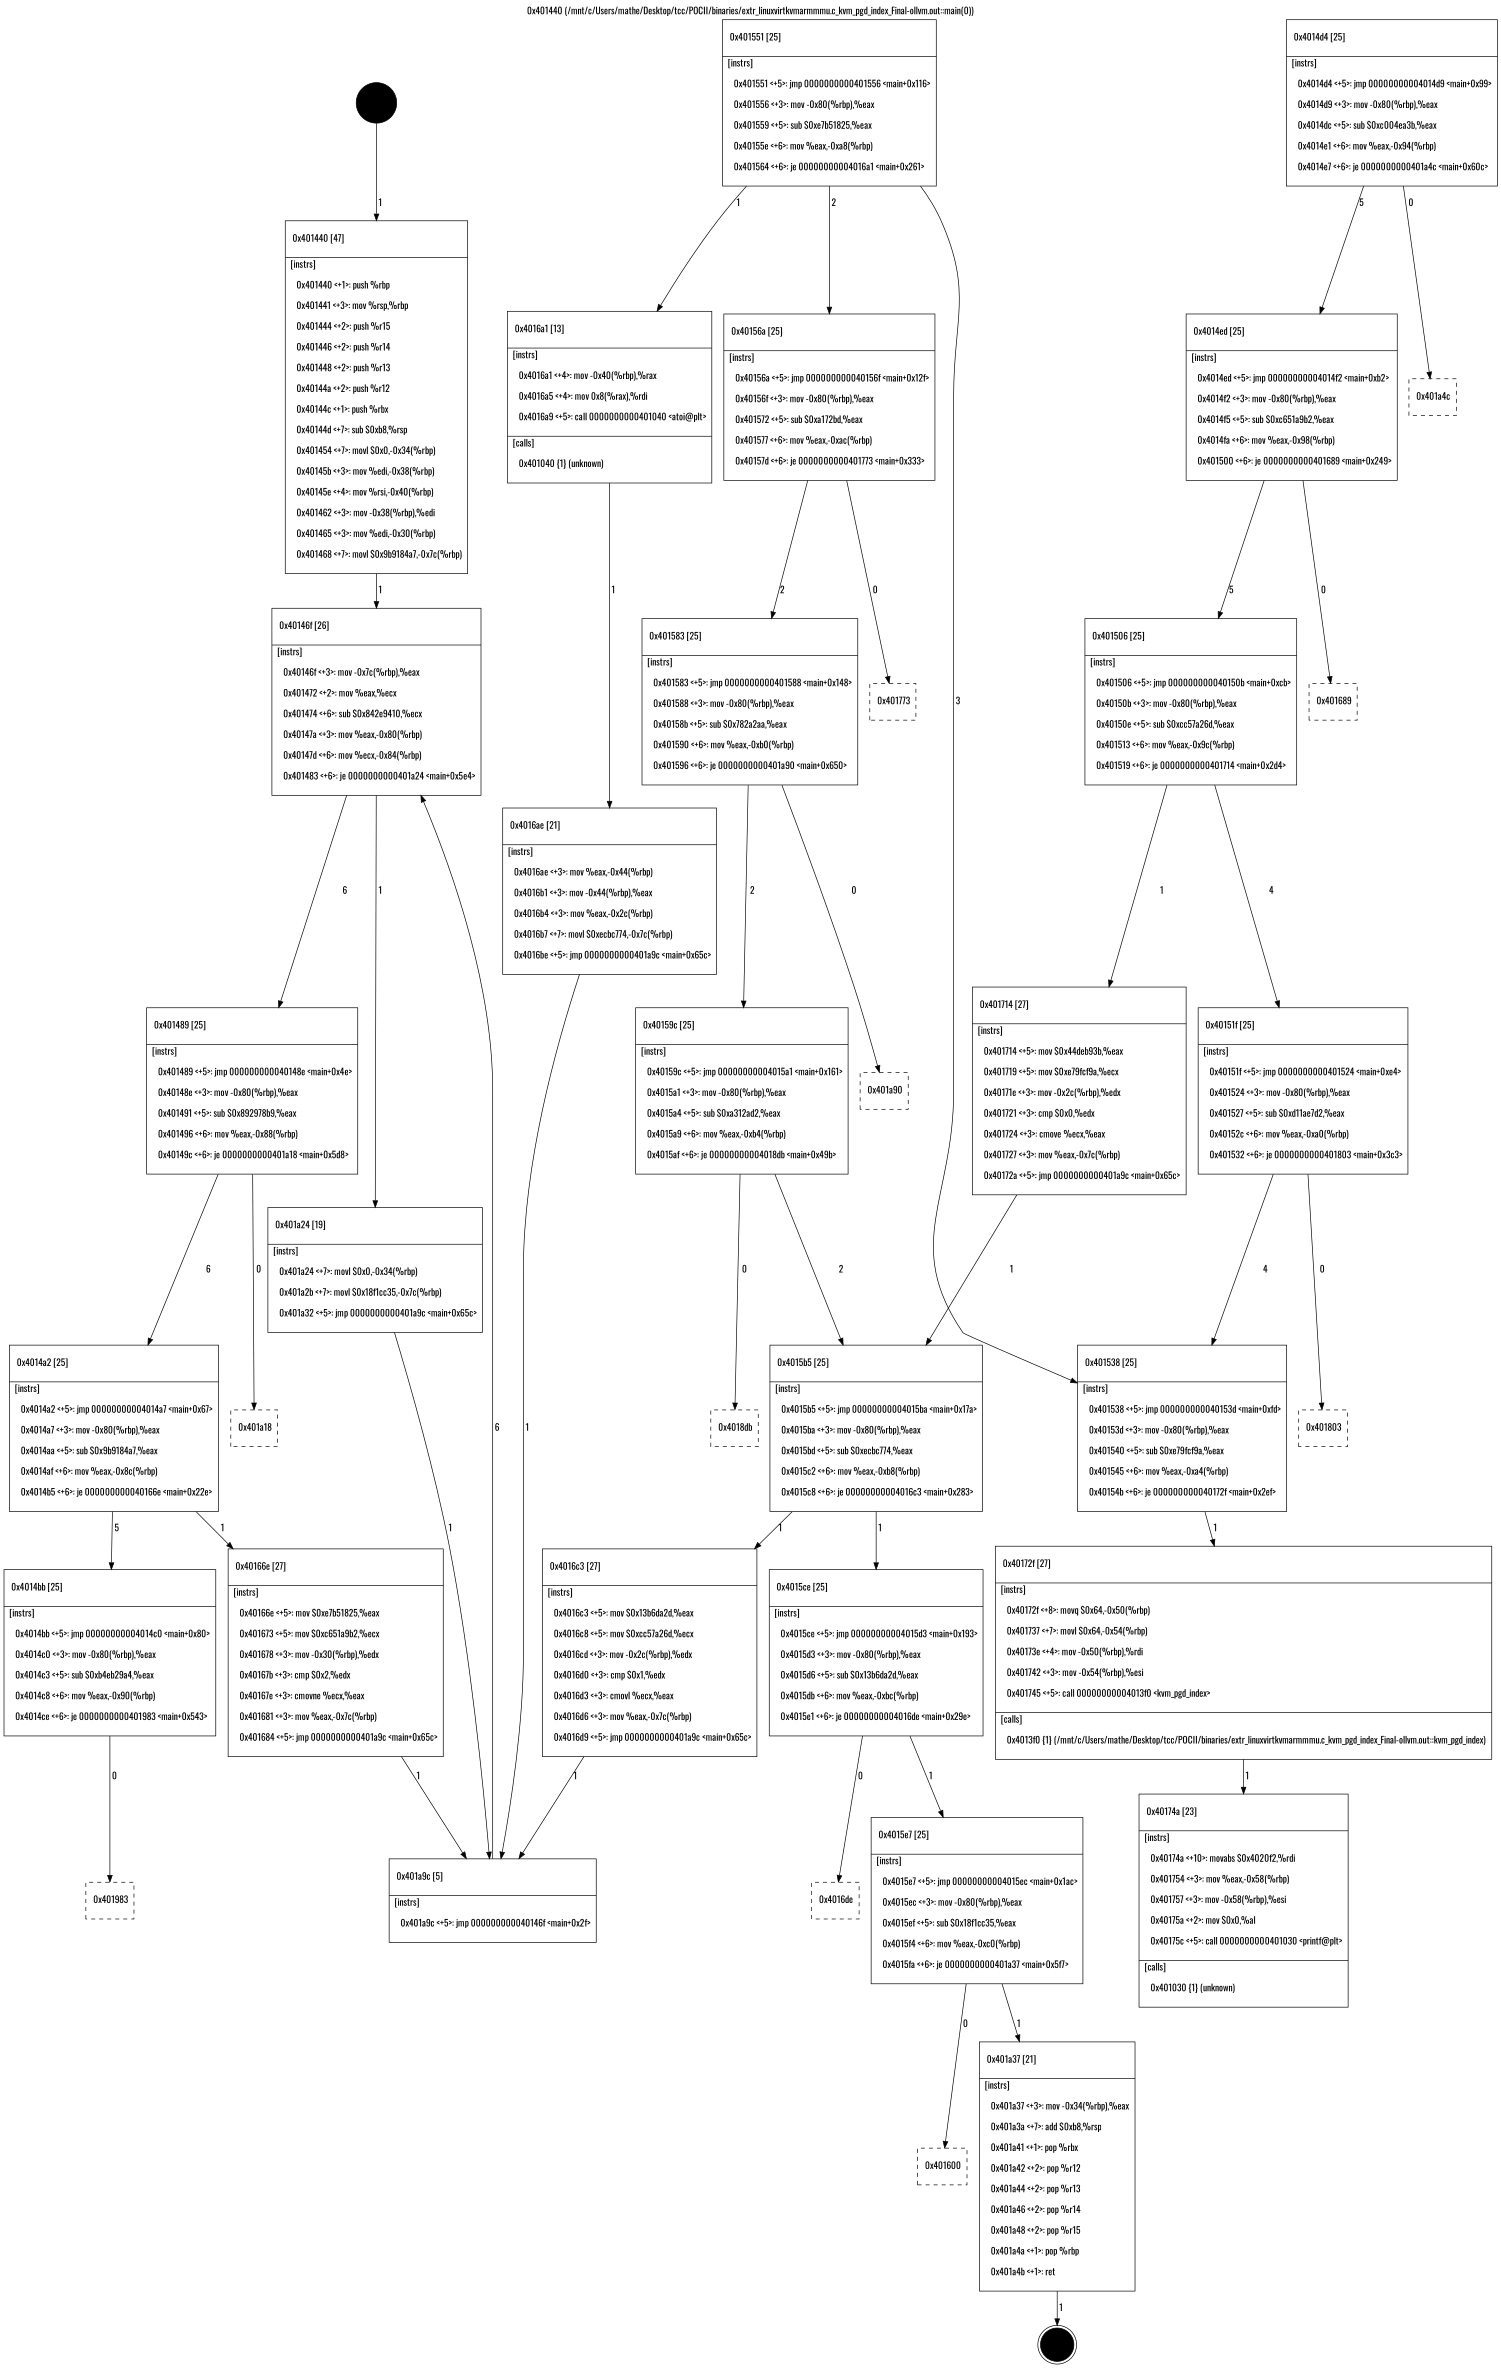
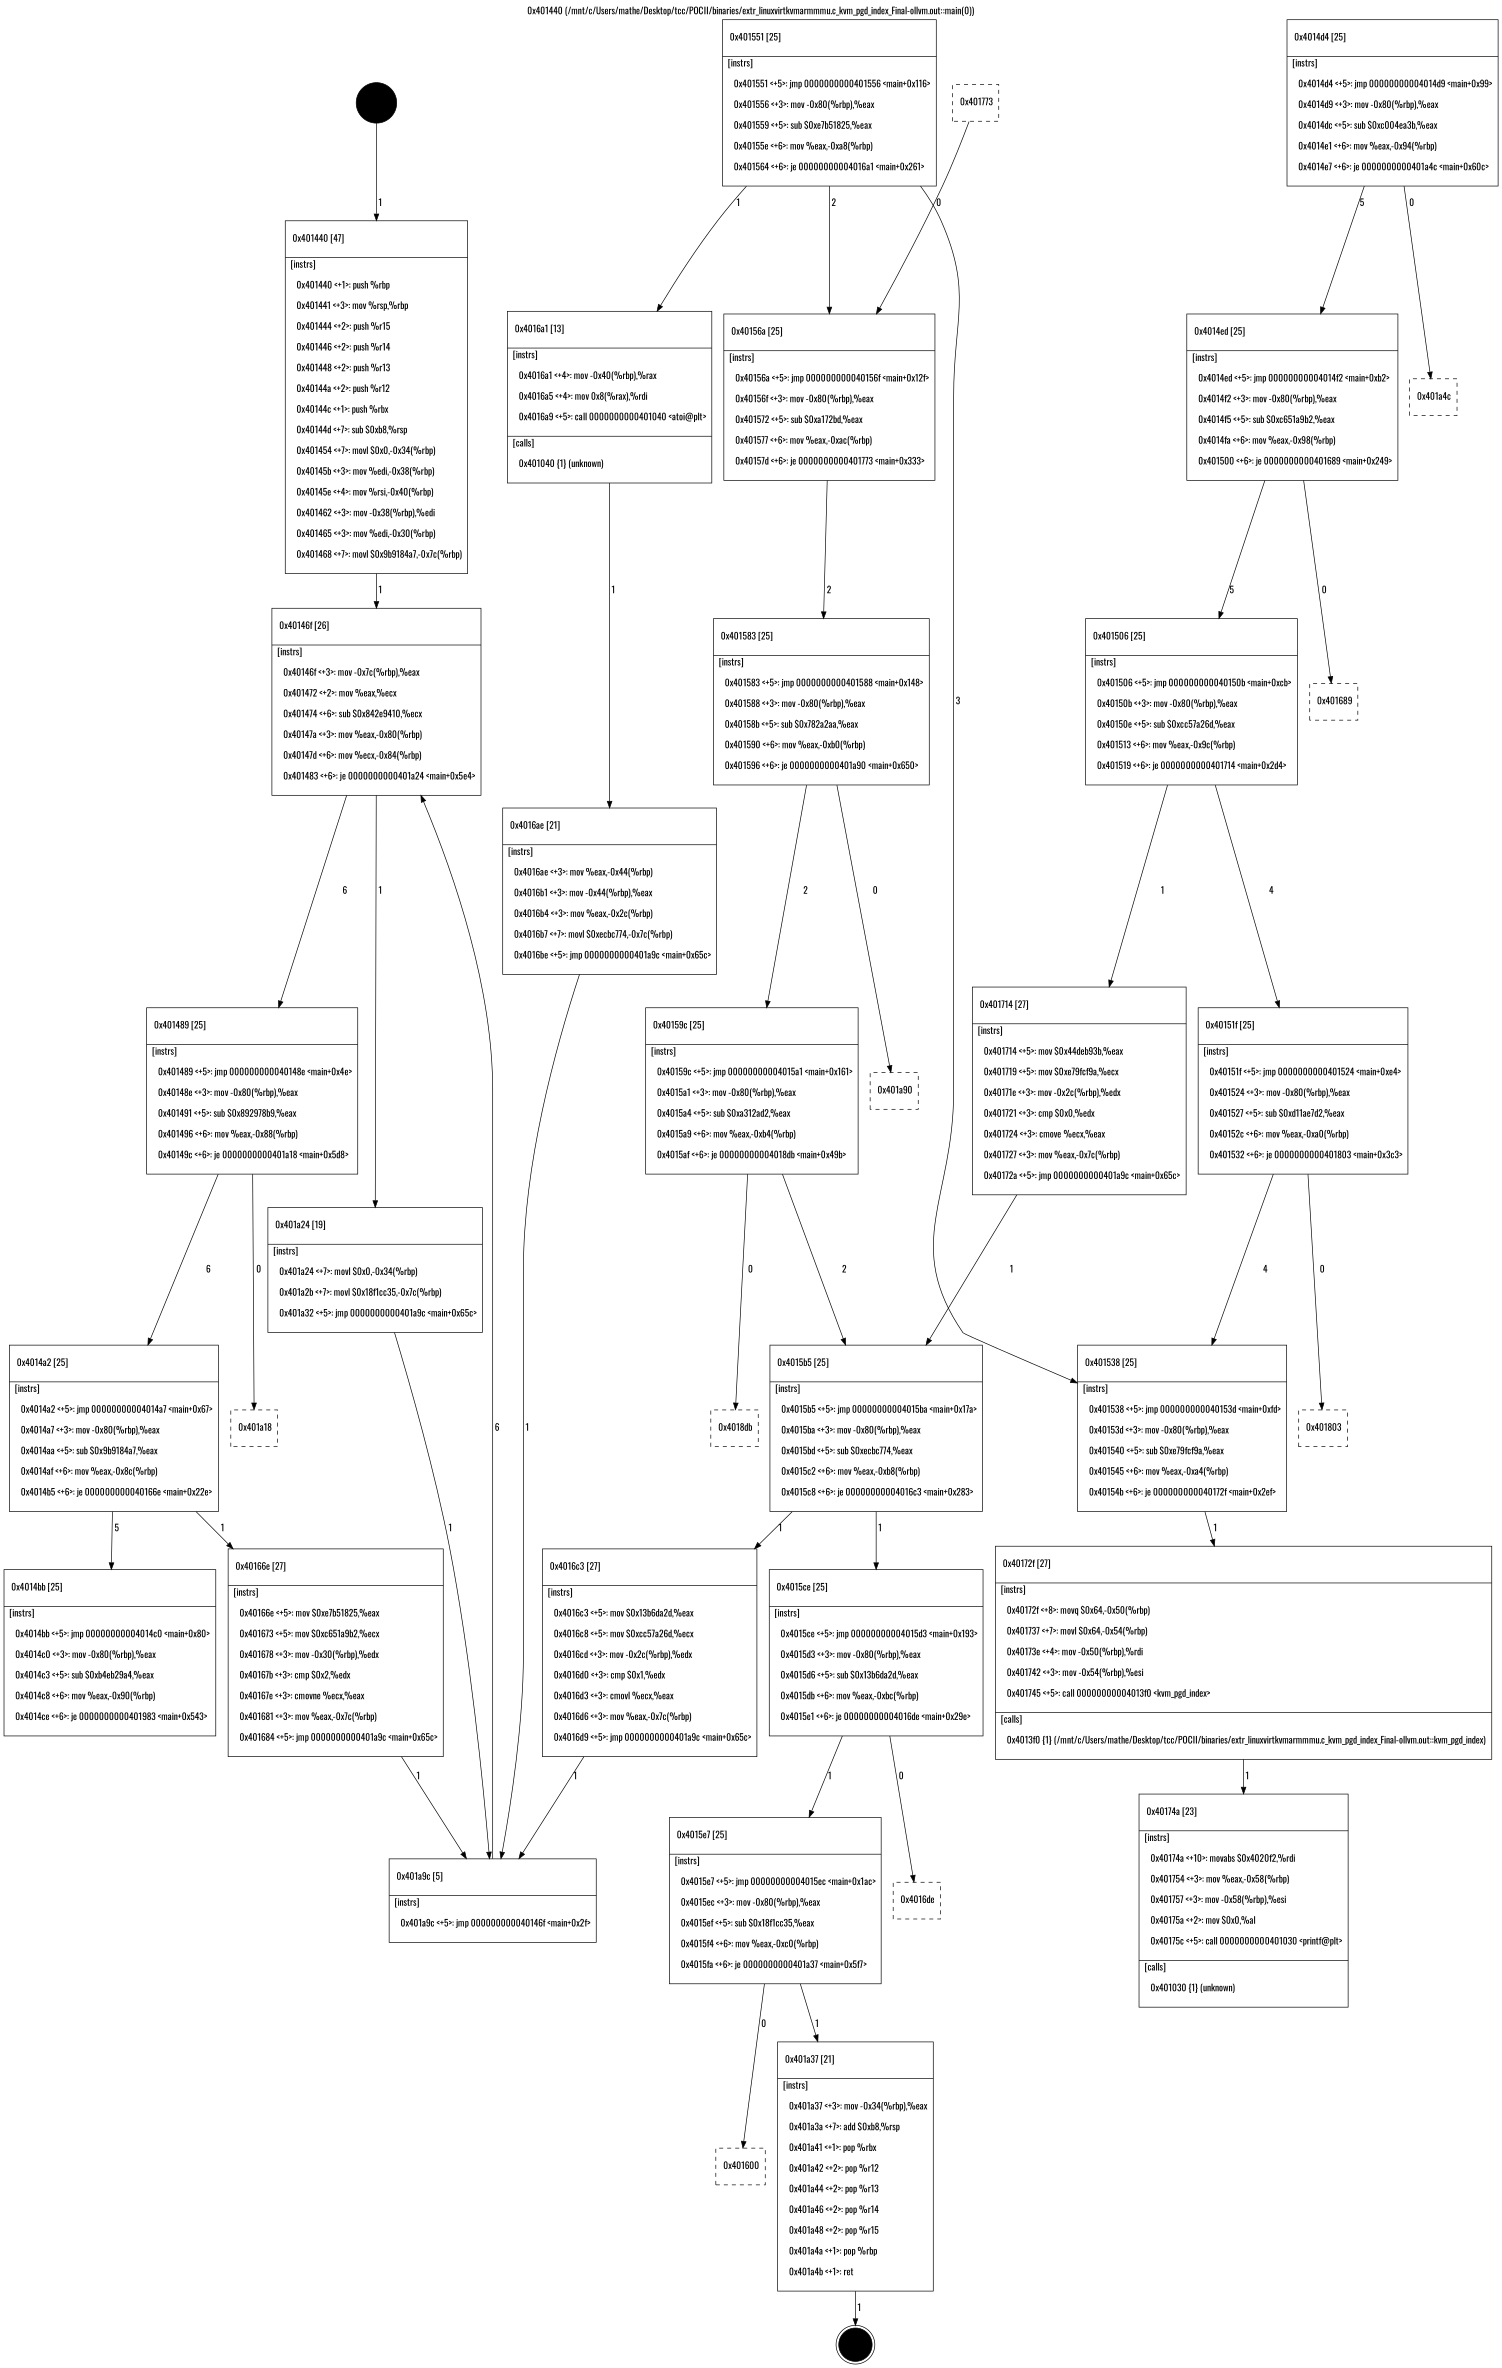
edge "0x40156a [25]" -> "0x401773": reversed
node "0x401983": removed
